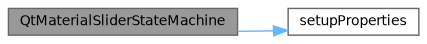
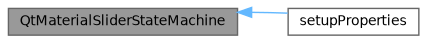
edge "QtMaterialSliderStateMachine" -> "setupProperties": reversed
